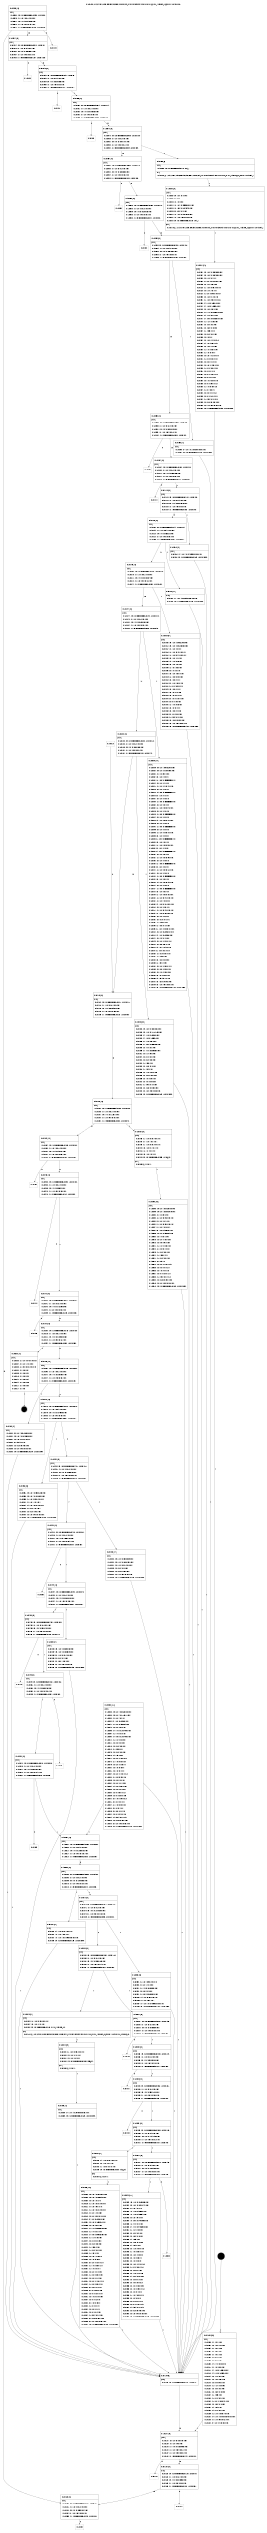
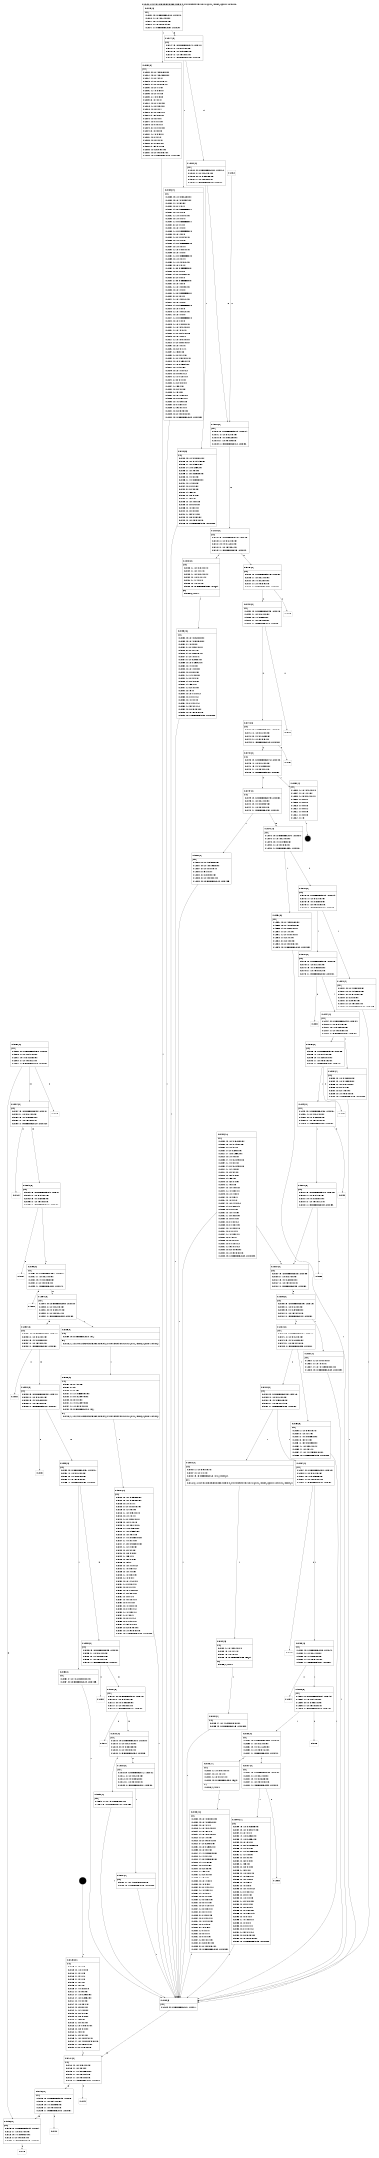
edge "0x40163f [28]" -> "0x40165b [28]": removed, label "16"
